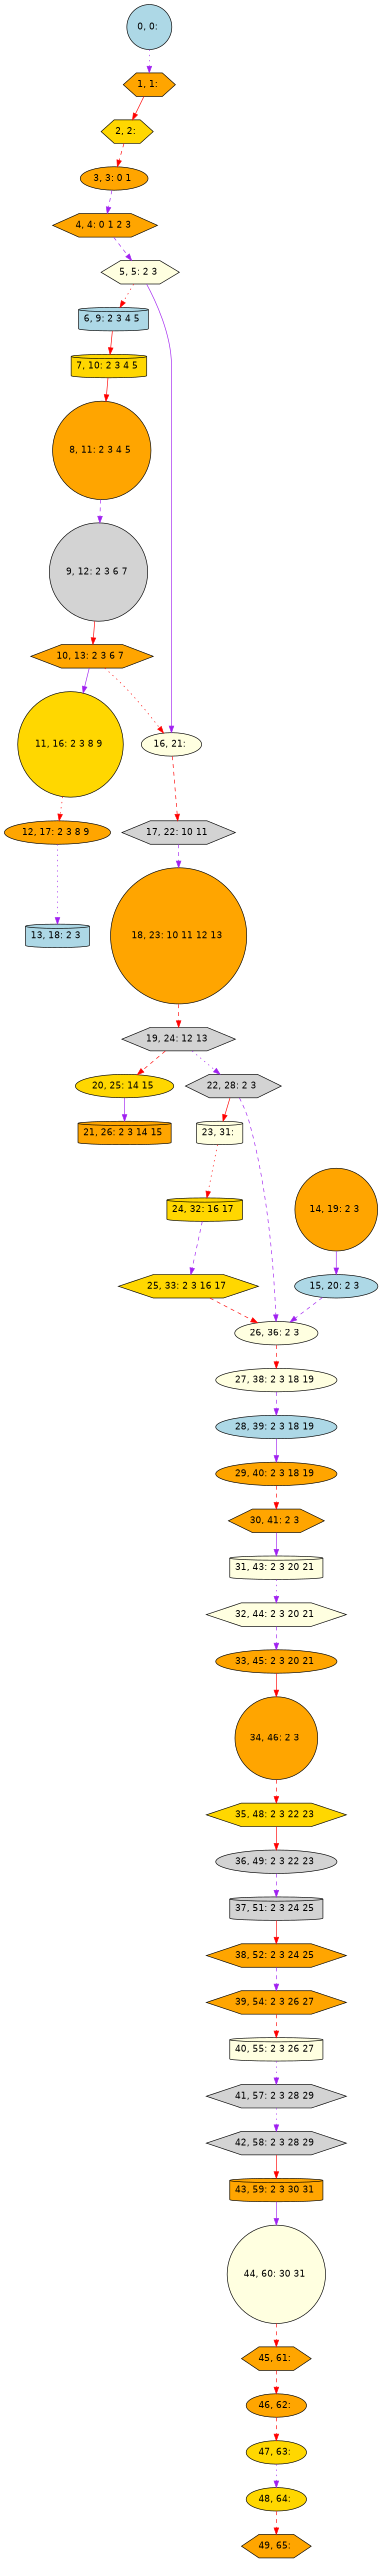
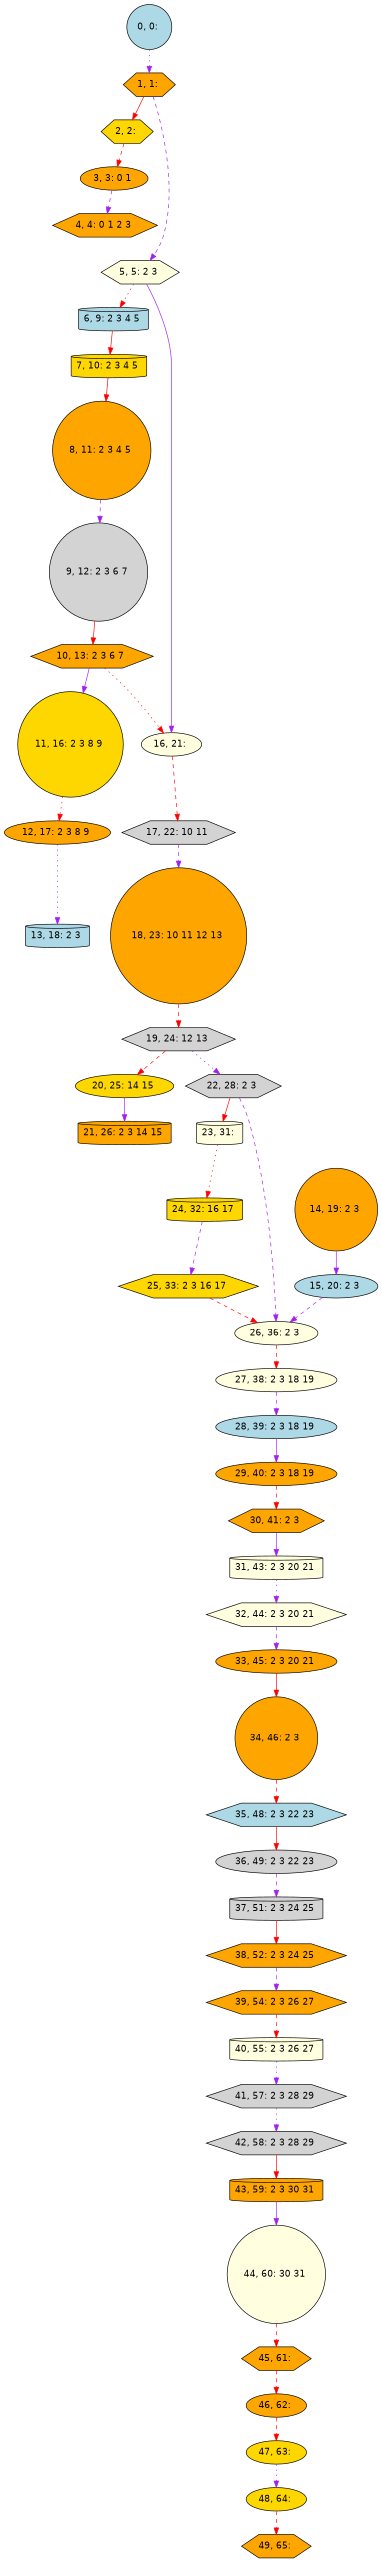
edge "4, 4: 0 1 2 3" -> "5, 5: 2 3": now "1, 1:" -> "5, 5: 2 3"
node "35, 48: 2 3 22 23": fillcolor gold -> lightblue
